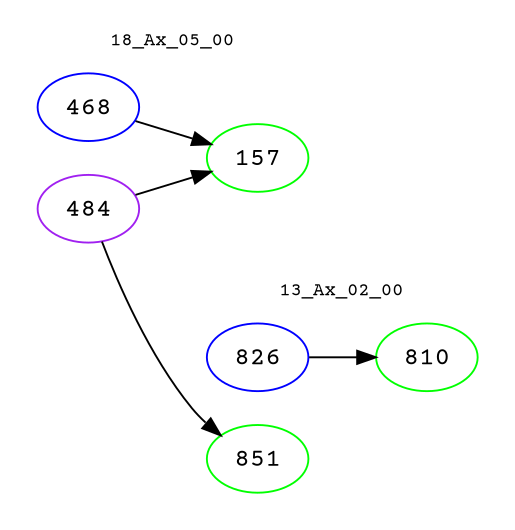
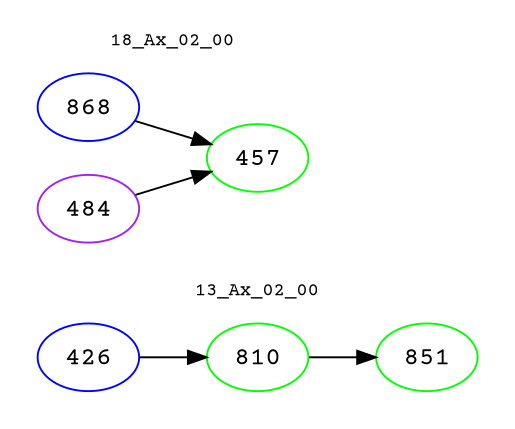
cluster "18_Ax_05_00": label "18_Ax_05_00" -> "18_Ax_02_00"
node "468": label "468" -> "868"
node "157": label "157" -> "457"
edge "484" -> "851": now "810" -> "851"
node "826": label "826" -> "426"
